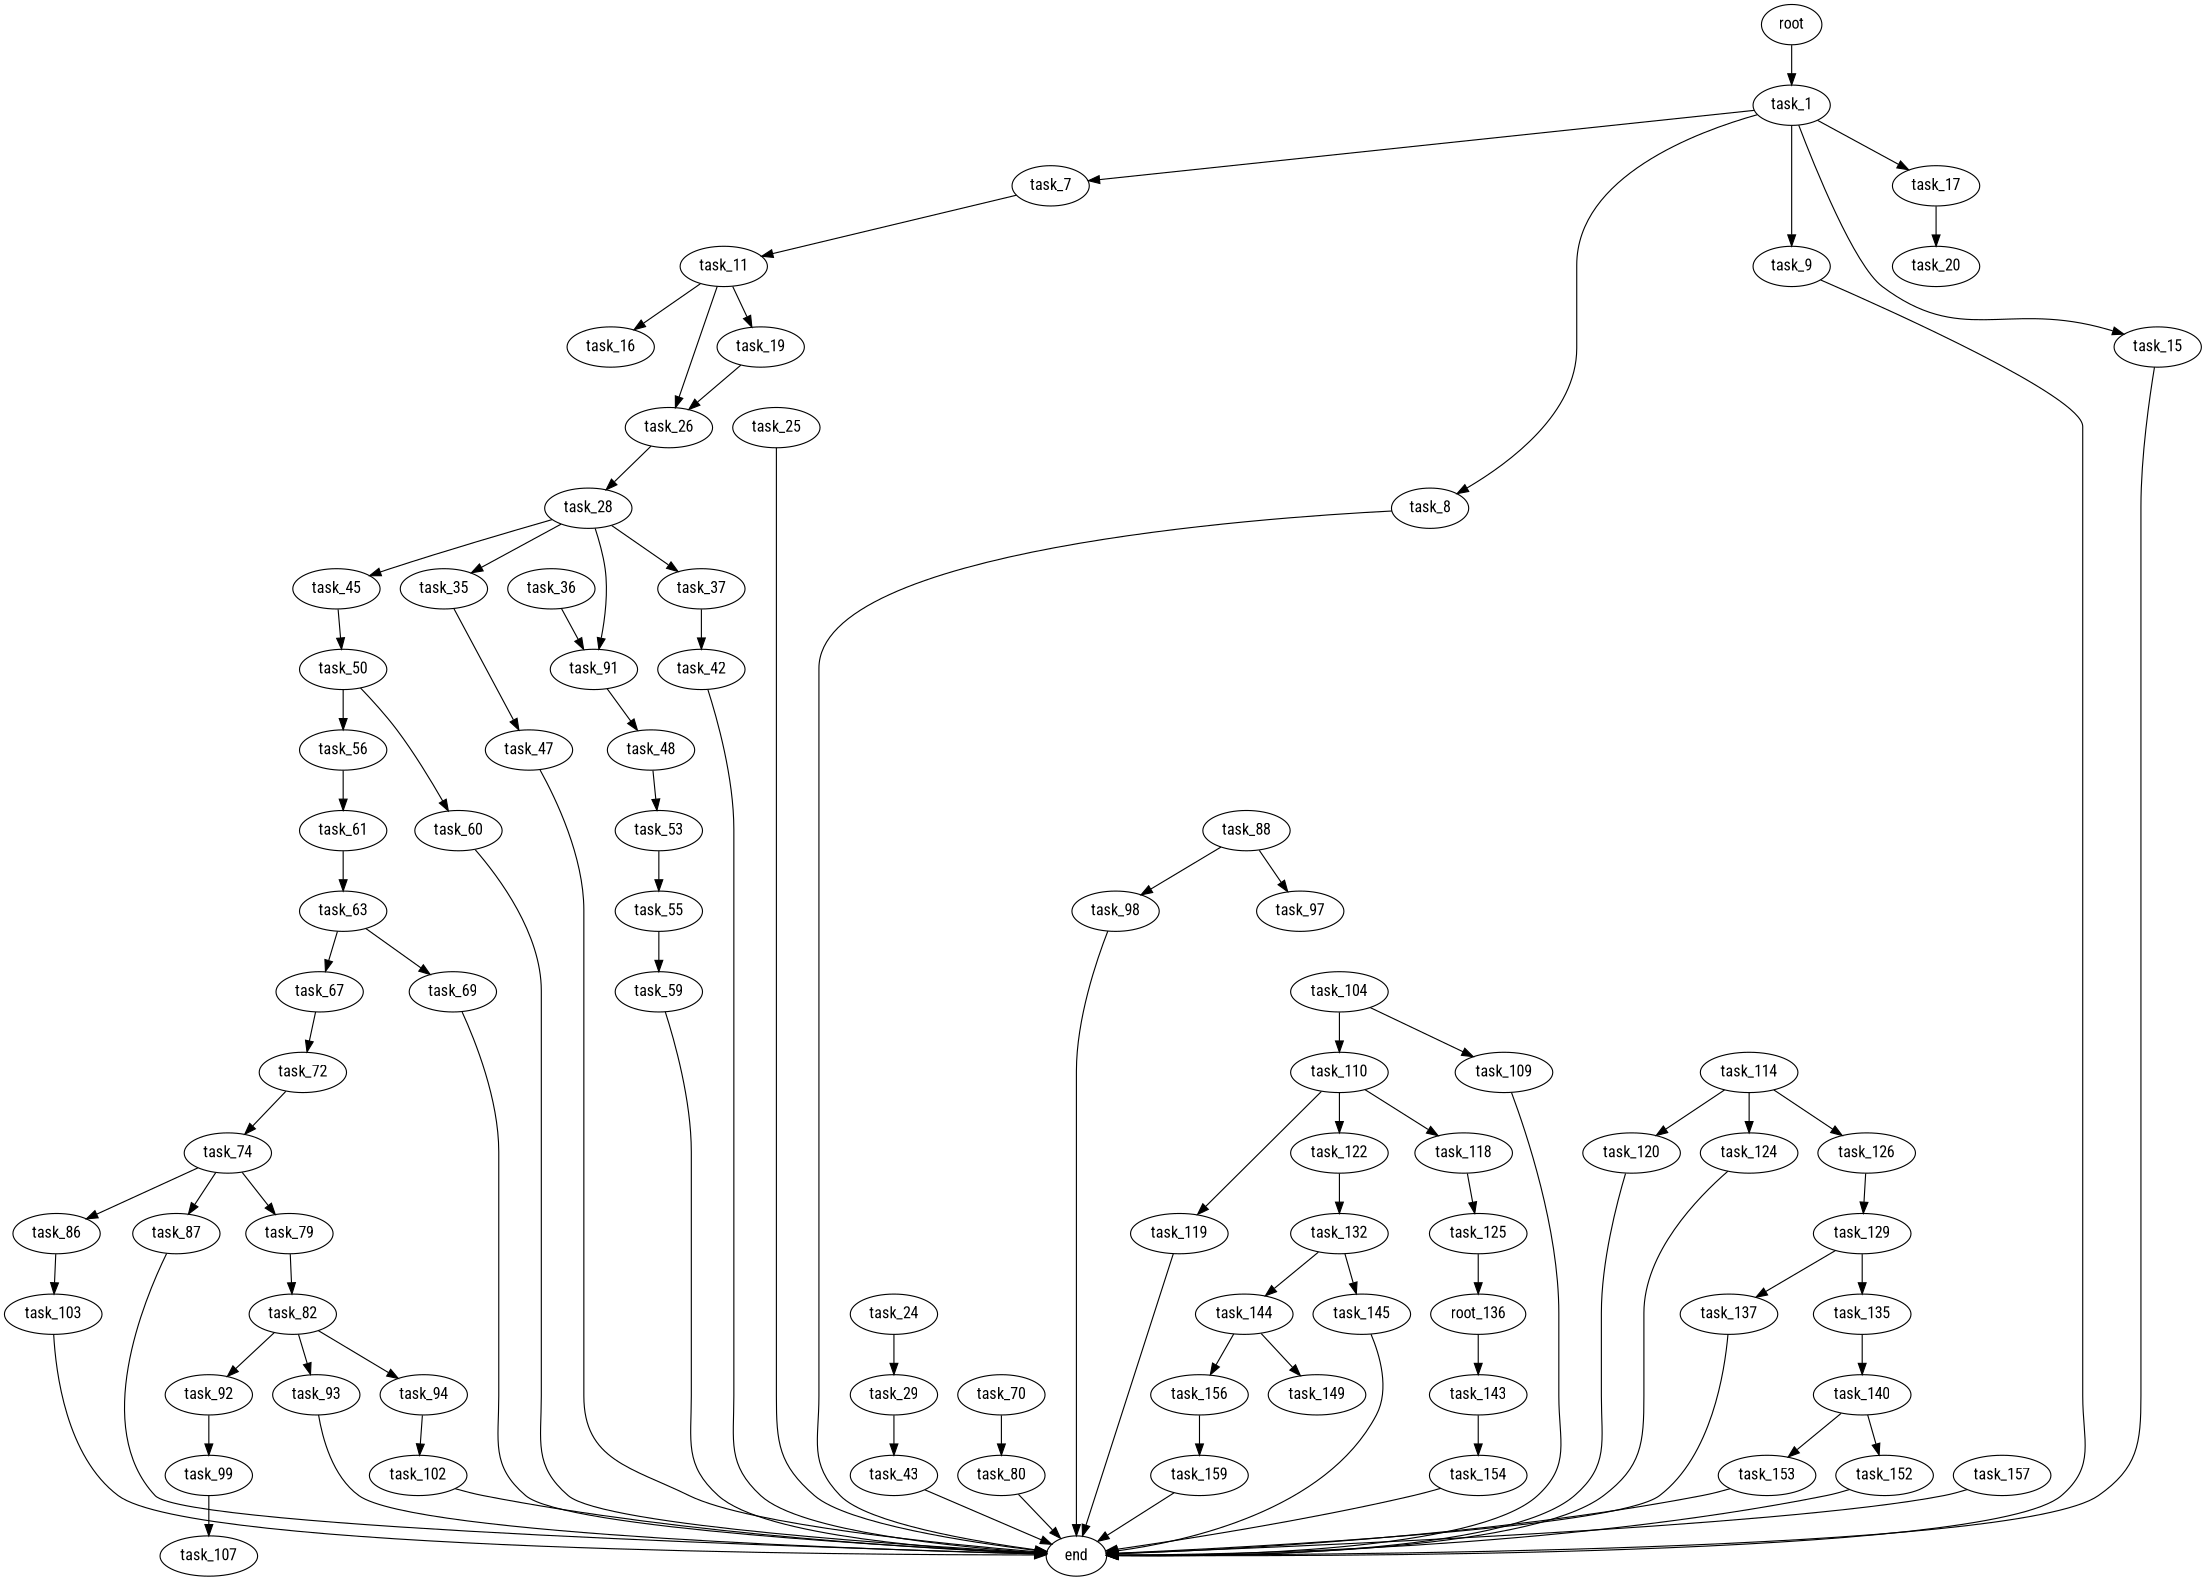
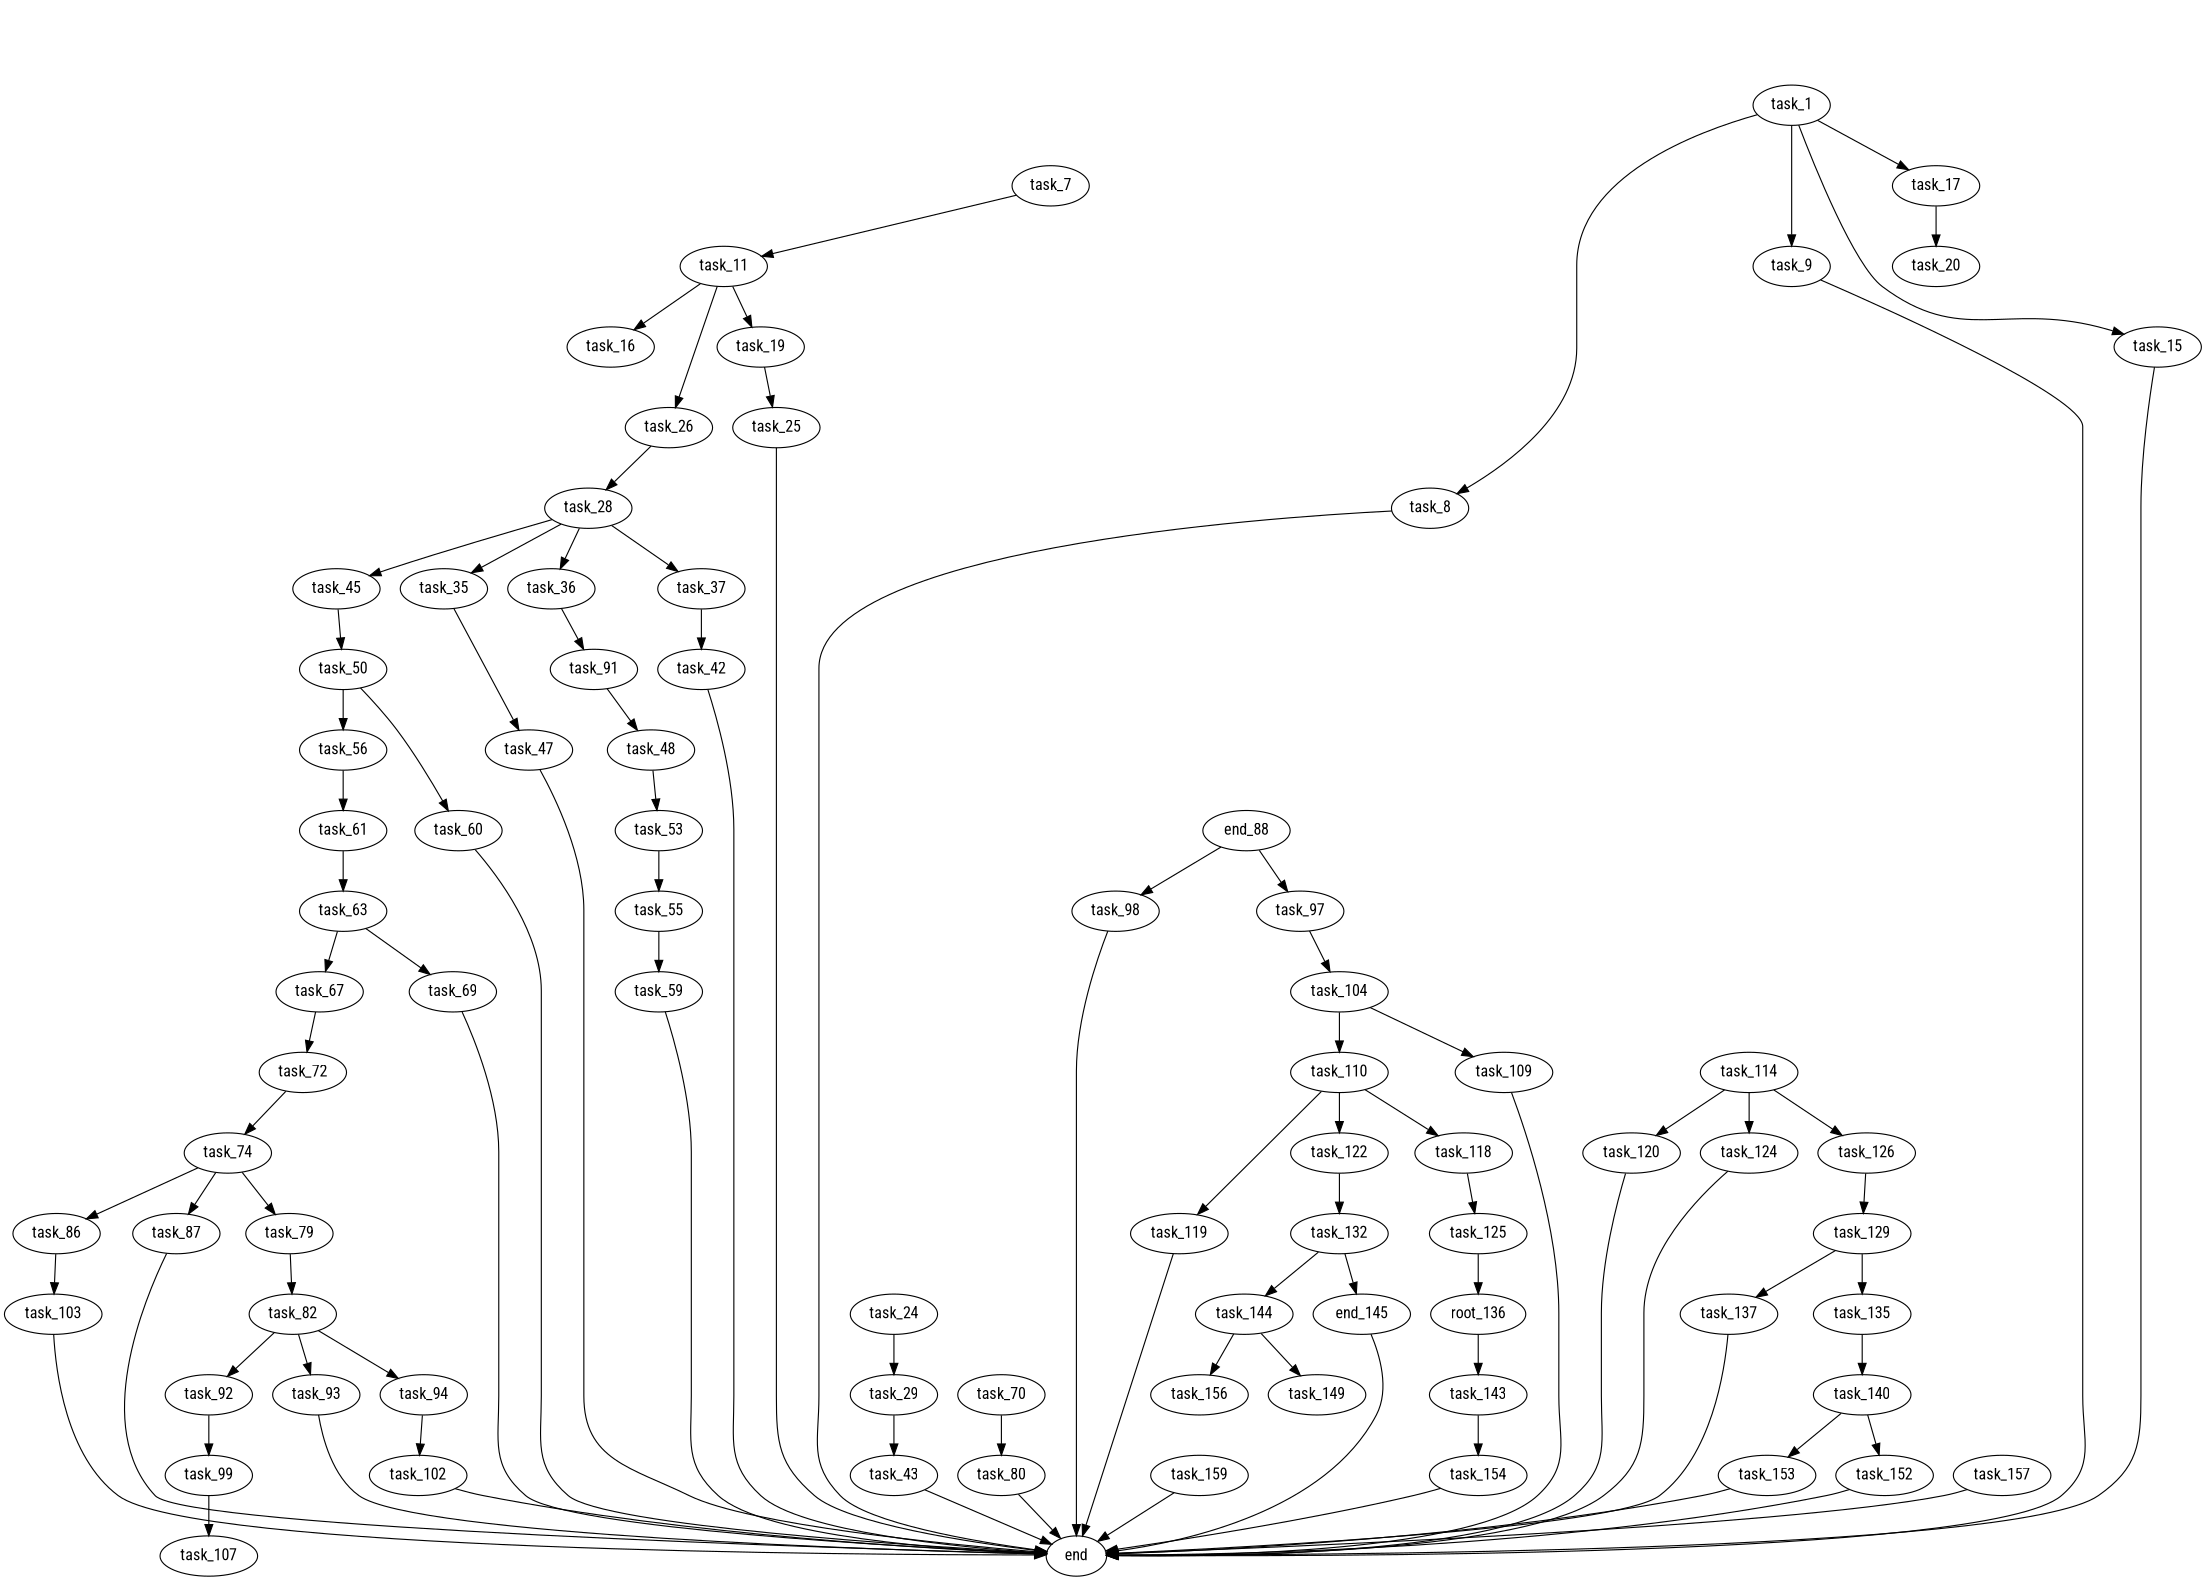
node "root": removed
edge "task_1" -> "task_7": removed
edge "task_19" -> "task_26": now "task_19" -> "task_25"
edge "task_28" -> "task_91": now "task_28" -> "task_36"
node "task_88": label "task_88" -> "end_88"
edge "task_97" -> "task_104": added
node "task_145": label "task_145" -> "end_145"
edge "task_156" -> "task_159": removed
